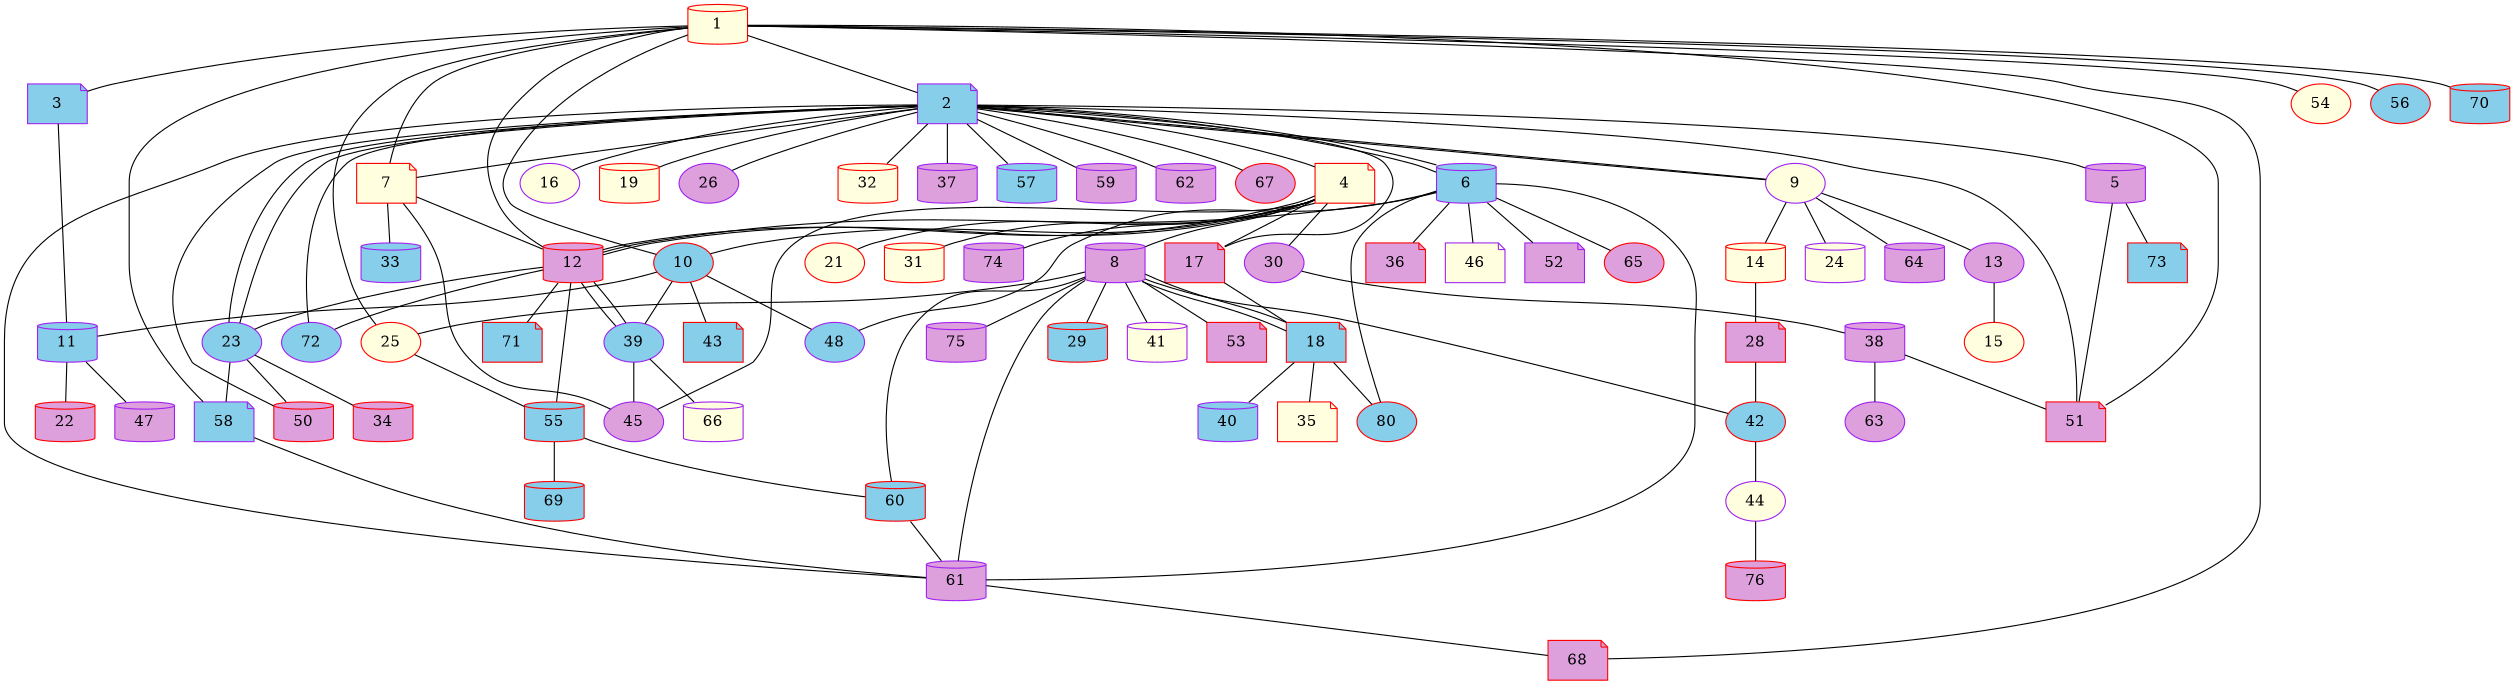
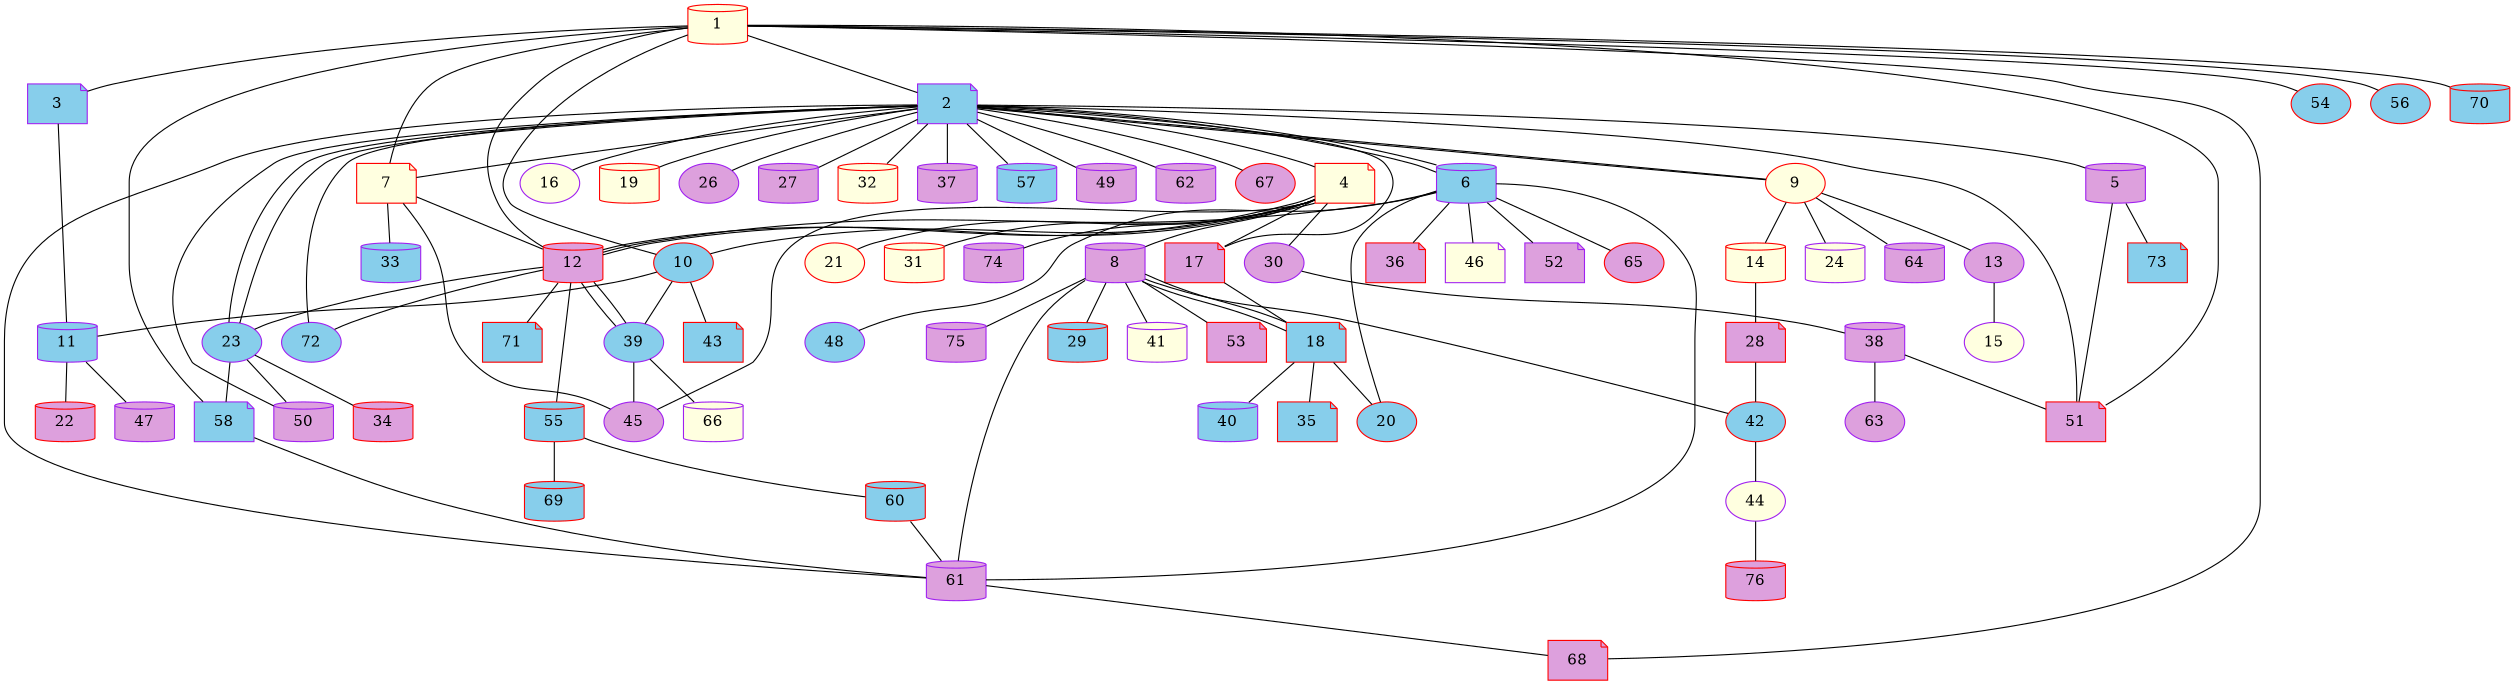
node "54": fillcolor lightyellow -> skyblue
node "27": added
node "59": label "59" -> "49"
node "9": color purple -> red
edge "10" -- "48": removed
edge "8" -- "60": removed
node "25": removed
node "15": color red -> purple
node "50": color red -> purple
node "35": fillcolor lightyellow -> skyblue
node "80": label "80" -> "20"
